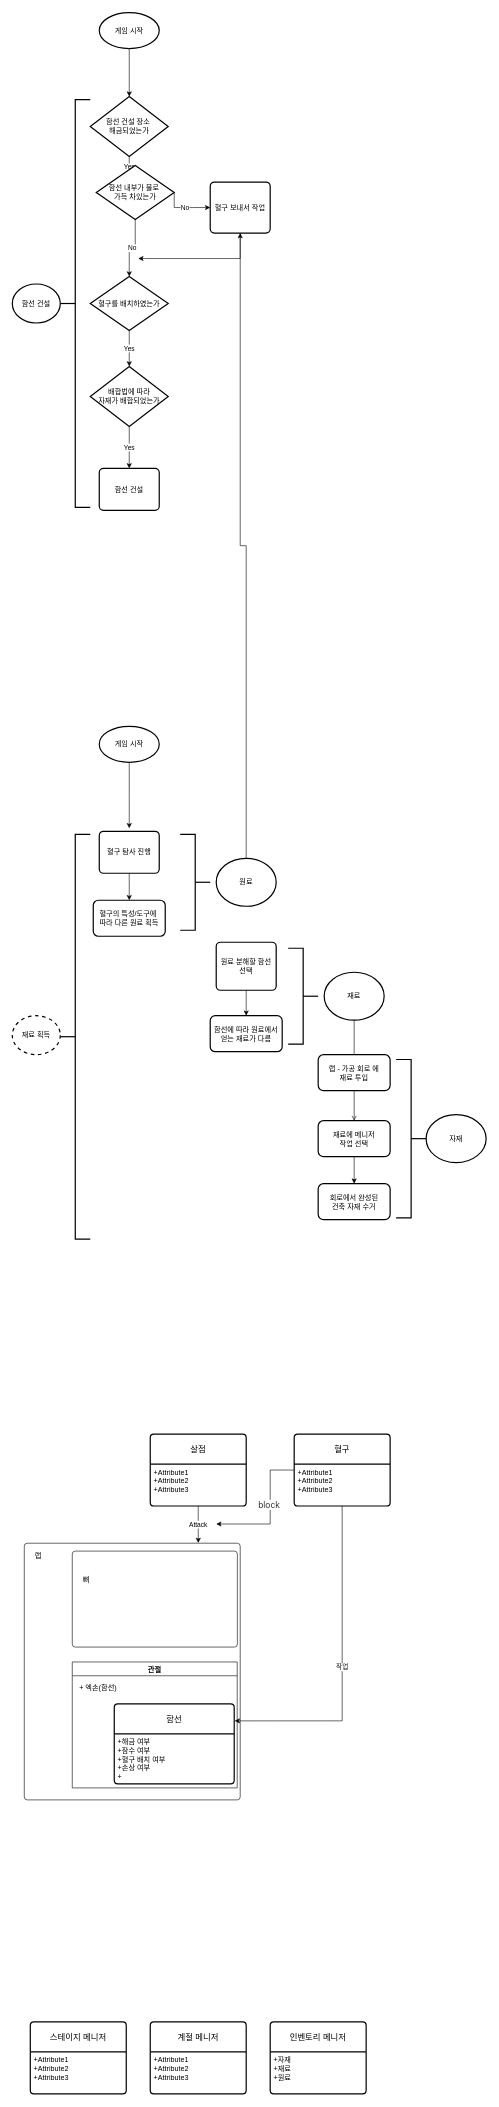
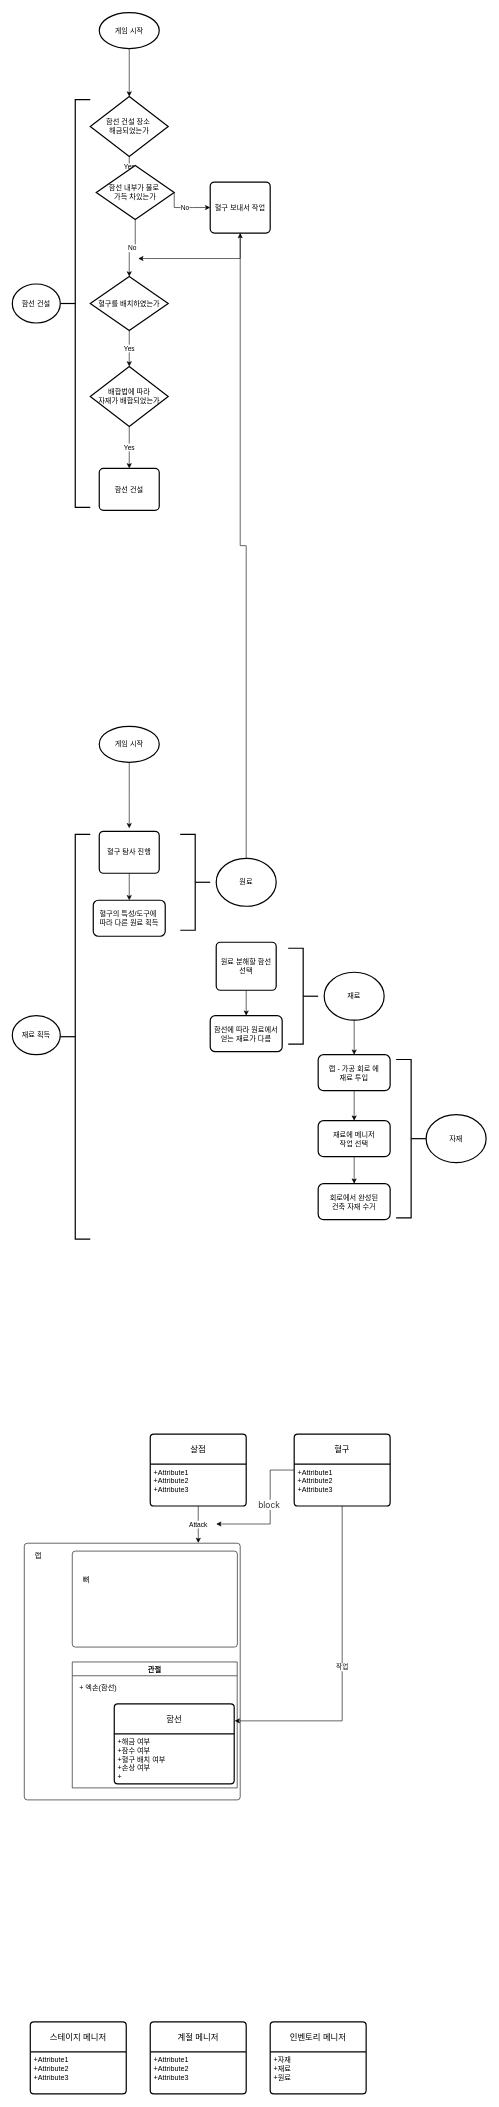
node "재료 획득": style dashed -> solid
edge "재료" -- "랩 - 가공 회로 에 재료 투입": arrowhead none -> classic
edge "랩 - 가공 회로 에 재료 투입" -> "재료에 메니저 작업 선택": arrowhead open -> classic
